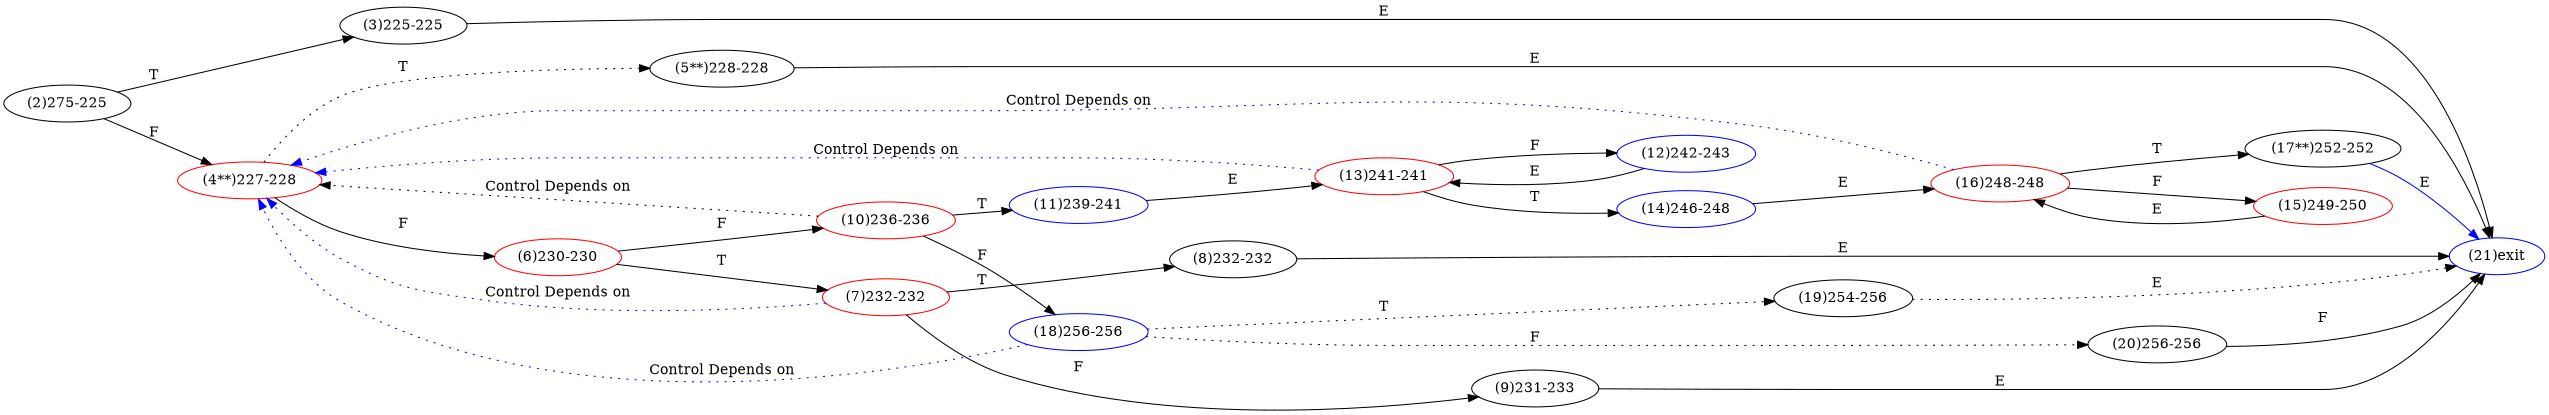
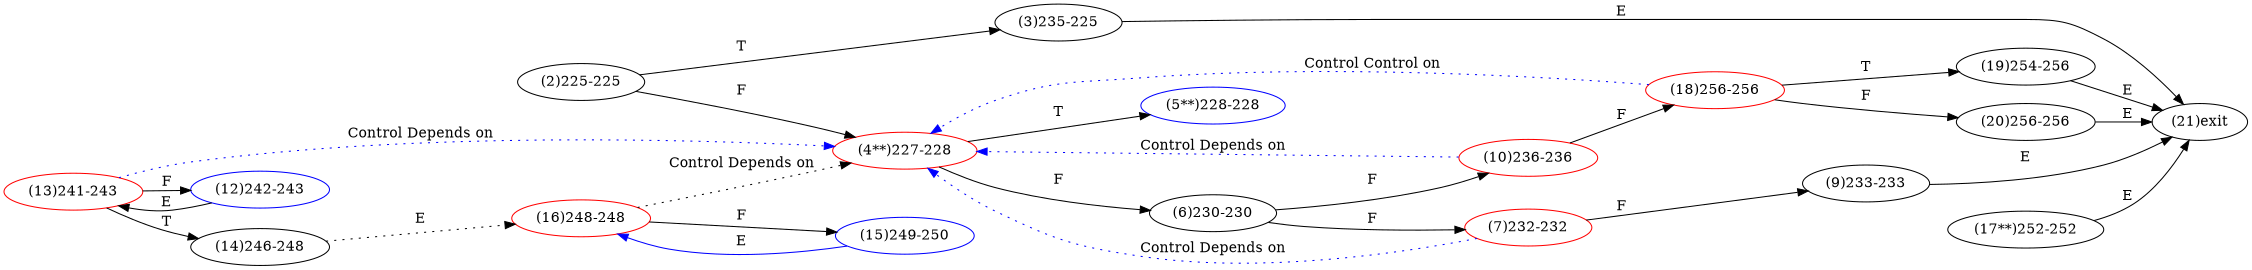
node "(3)225-225": label "(3)225-225" -> "(3)235-225"
edge "(5**)228-228" -> "(21)exit": removed, label "E"
node "(5**)228-228": color black -> blue
edge "(4**)227-228" -> "(5**)228-228": style dotted -> solid
node "(2)275-225": label "(2)275-225" -> "(2)225-225"
edge "(16)248-248" -> "(4**)227-228": color blue -> black
edge "(16)248-248" -> "(17**)252-252": removed, label "T"
node "(13)241-241": label "(13)241-241" -> "(13)241-243"
edge "(17**)252-252" -> "(21)exit": color blue -> black
edge "(14)246-248" -> "(16)248-248": style solid -> dotted
edge "(10)236-236" -> "(4**)227-228": color black -> blue
node "(11)239-241": removed
node "(15)249-250": color red -> blue
node "(14)246-248": color blue -> black
edge "(15)249-250" -> "(16)248-248": color black -> blue
node "(21)exit": color blue -> black
node "(6)230-230": color red -> black
node "(8)232-232": removed
edge "(6)230-230" -> "(7)232-232": label "T" -> "F"
edge "(19)254-256" -> "(21)exit": style dotted -> solid
edge "(18)256-256" -> "(19)254-256": style dotted -> solid
edge "(20)256-256" -> "(21)exit": label "F" -> "E"
node "(18)256-256": color blue -> red
edge "(18)256-256" -> "(20)256-256": style dotted -> solid
edge "(18)256-256" -> "(4**)227-228": label "Control Depends on" -> "Control Control on"
node "(9)231-233": label "(9)231-233" -> "(9)233-233"
